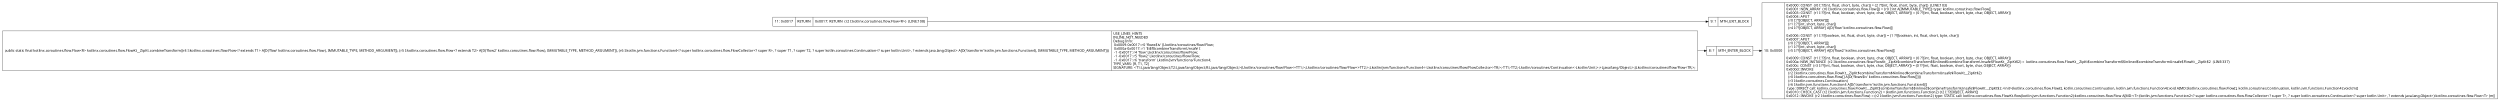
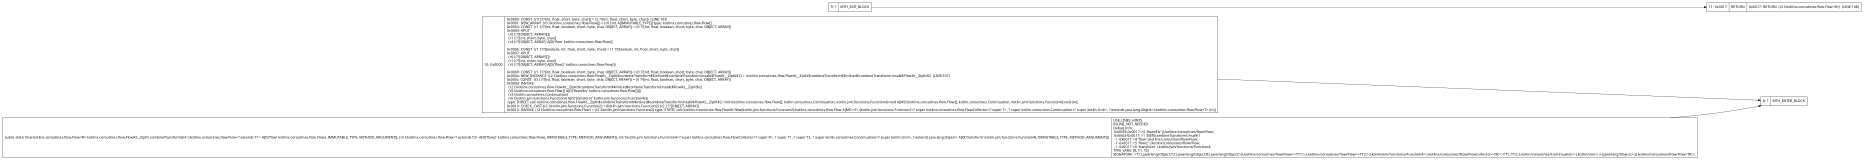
edge "11: 0x0017" -> "9: ?": reversed
edge "8: ?" -> "10: 0x0000": reversed
